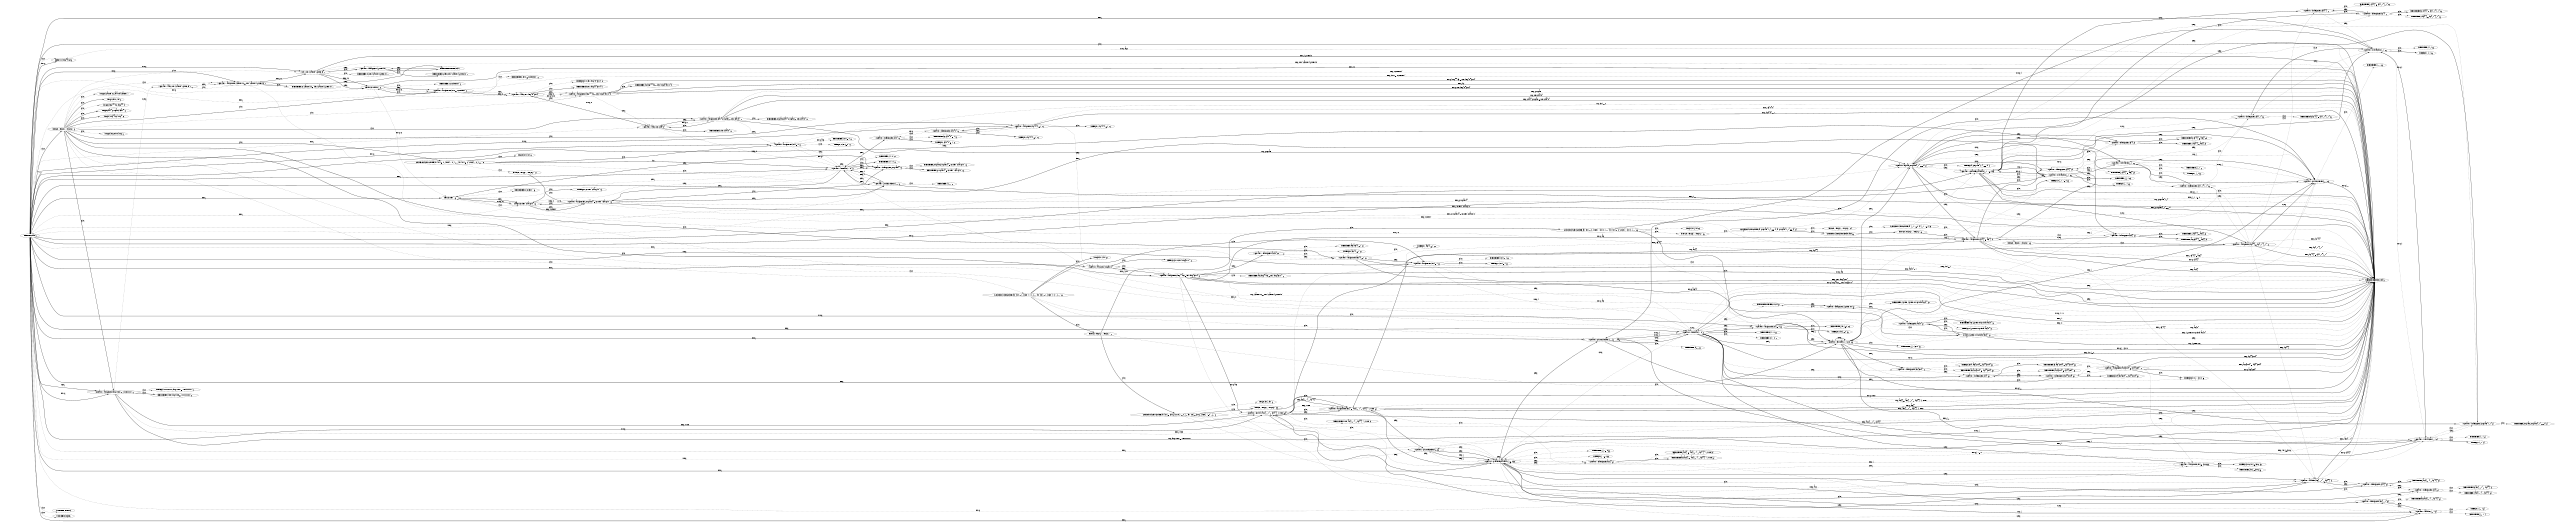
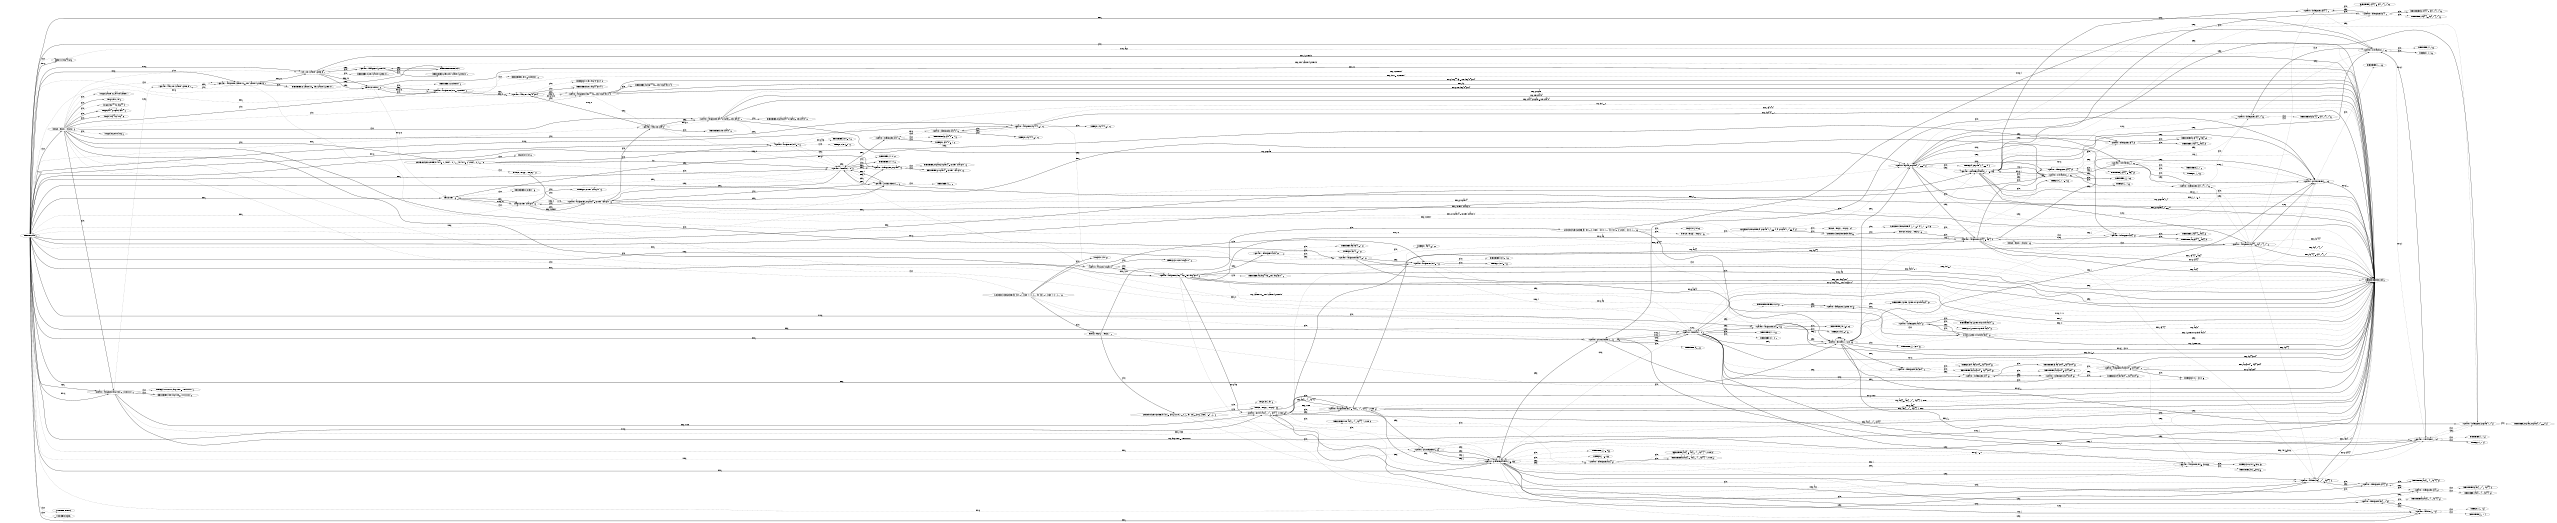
edge "(<operator>.assignment,char[] program = new char[n])" -> "(<operator>.alloc,new char[n])": now "(<operator>.assignment,program[i] = sc.next().charAt(0))" -> "(<operator>.alloc,new char[n])"
